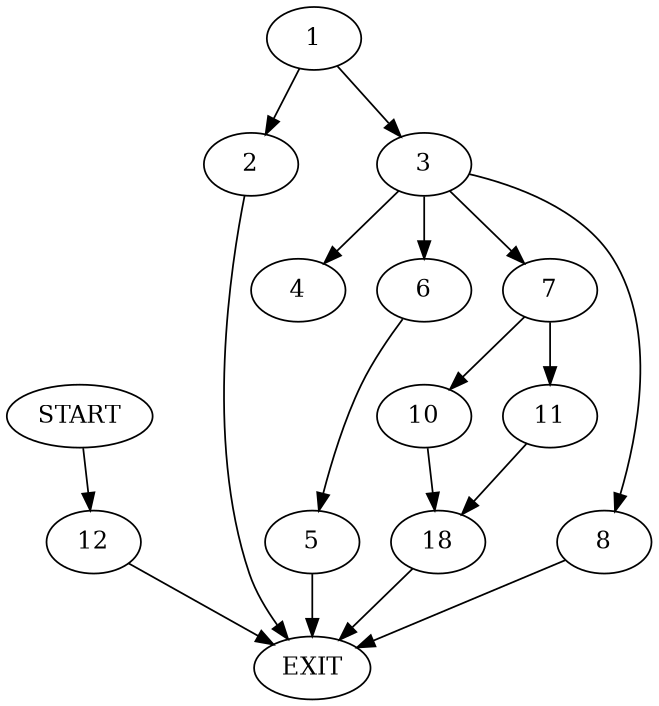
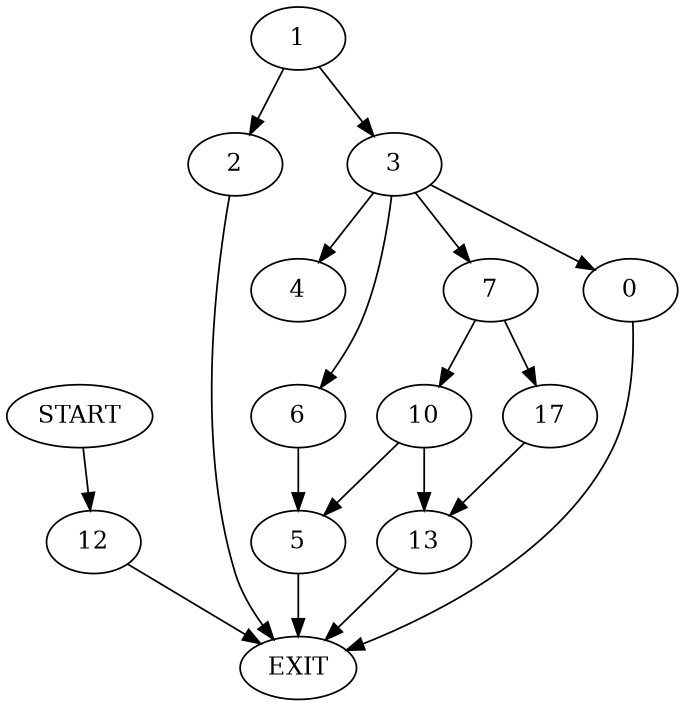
node "11": label "11" -> "17"
edge "10" -> "5": added
node "18": label "18" -> "13"
node "8": label "8" -> "0"
